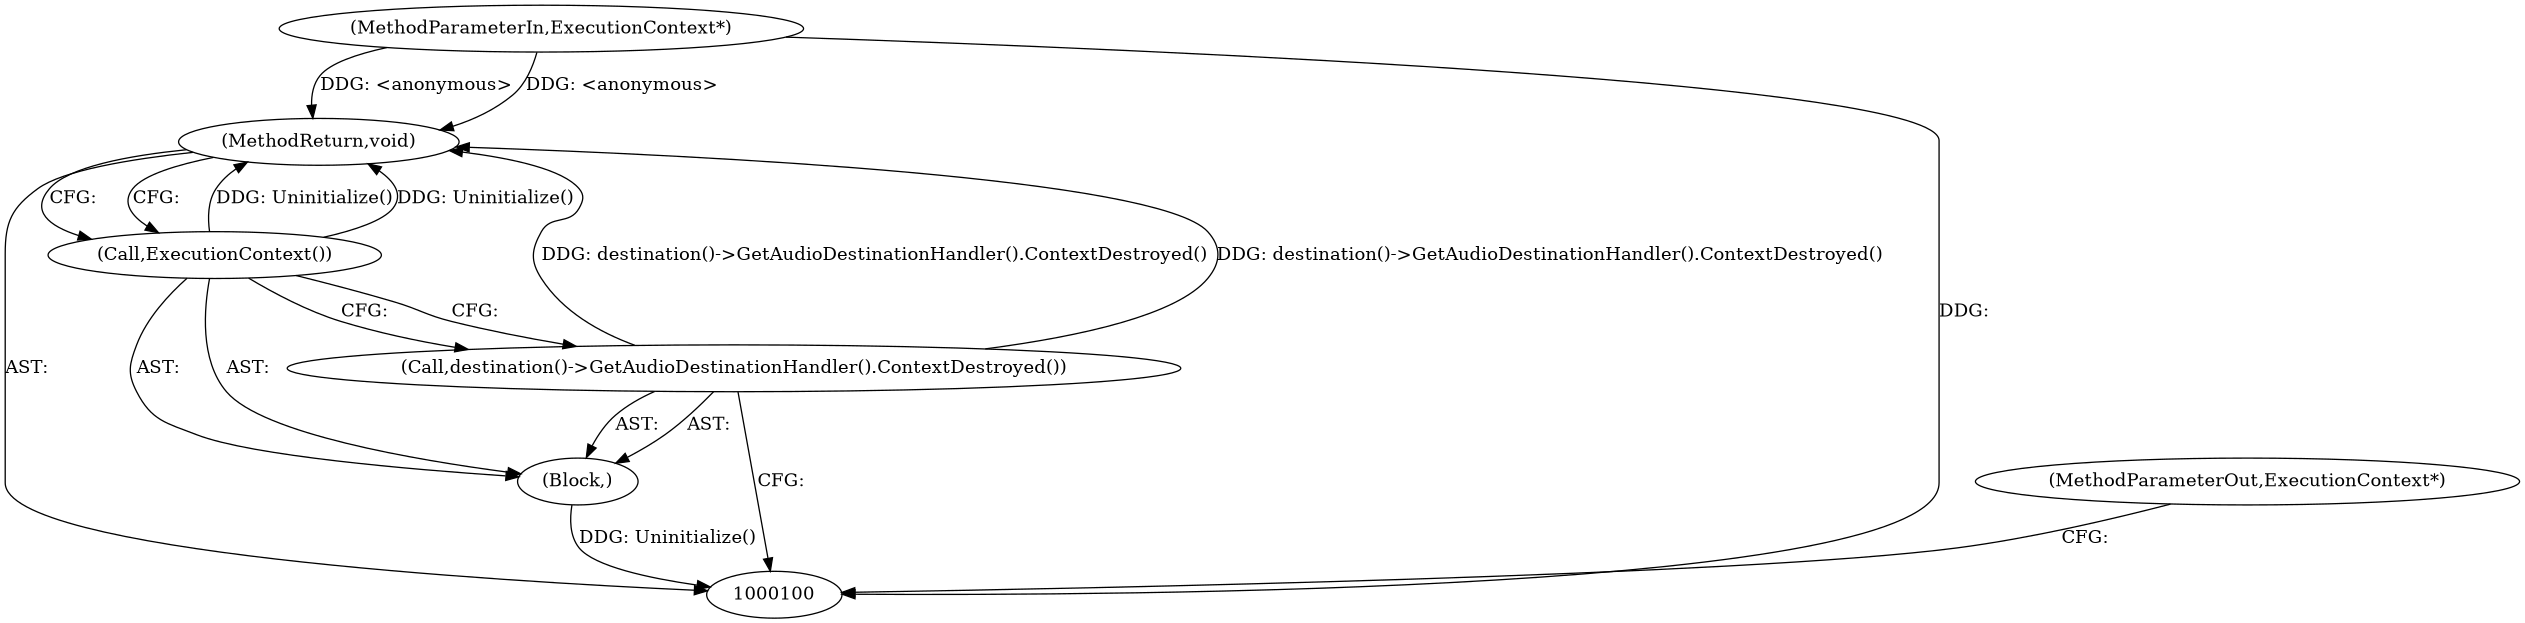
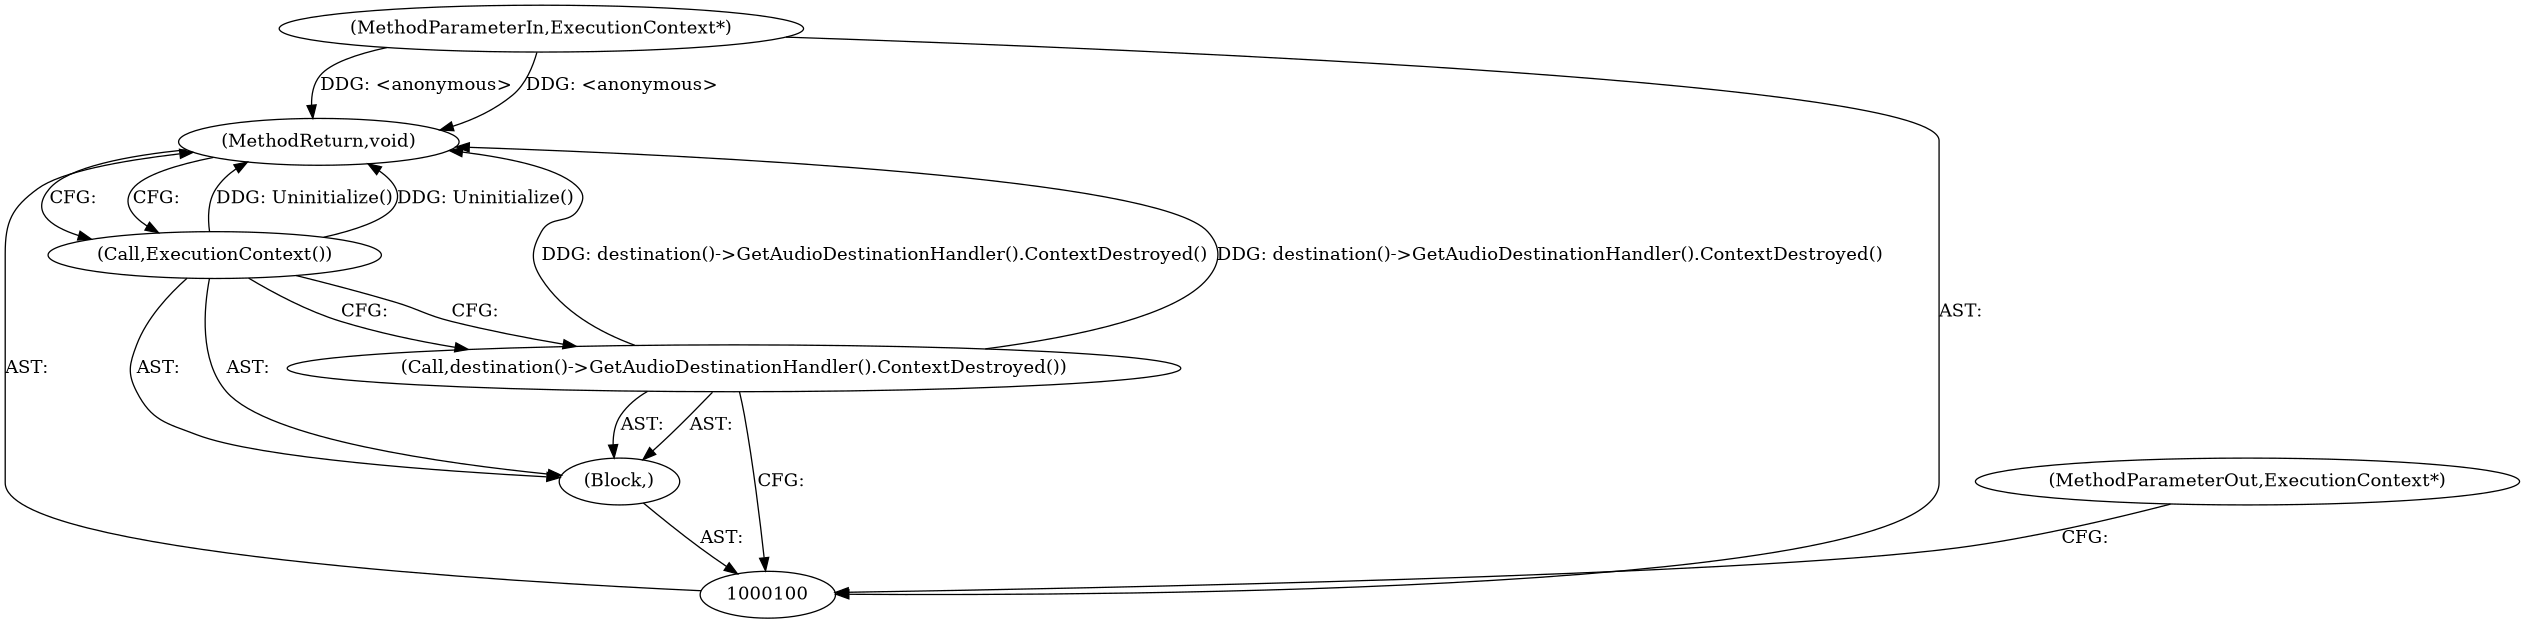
edge "(MethodParameterIn,ExecutionContext*)" -> "1000100": label "DDG: " -> "AST: "
edge "(MethodReturn,void)" -> "1000100": reversed
edge "(Block,)" -> "1000100": label "DDG: Uninitialize()" -> "AST: "
